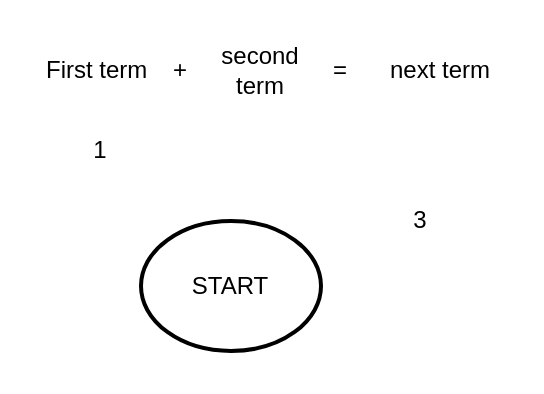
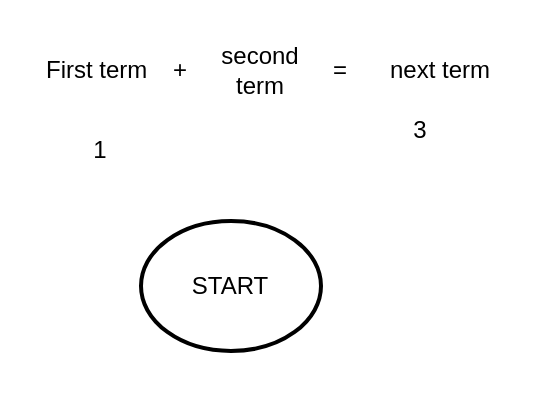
node "3": moved (421, 221) -> (421, 131)
